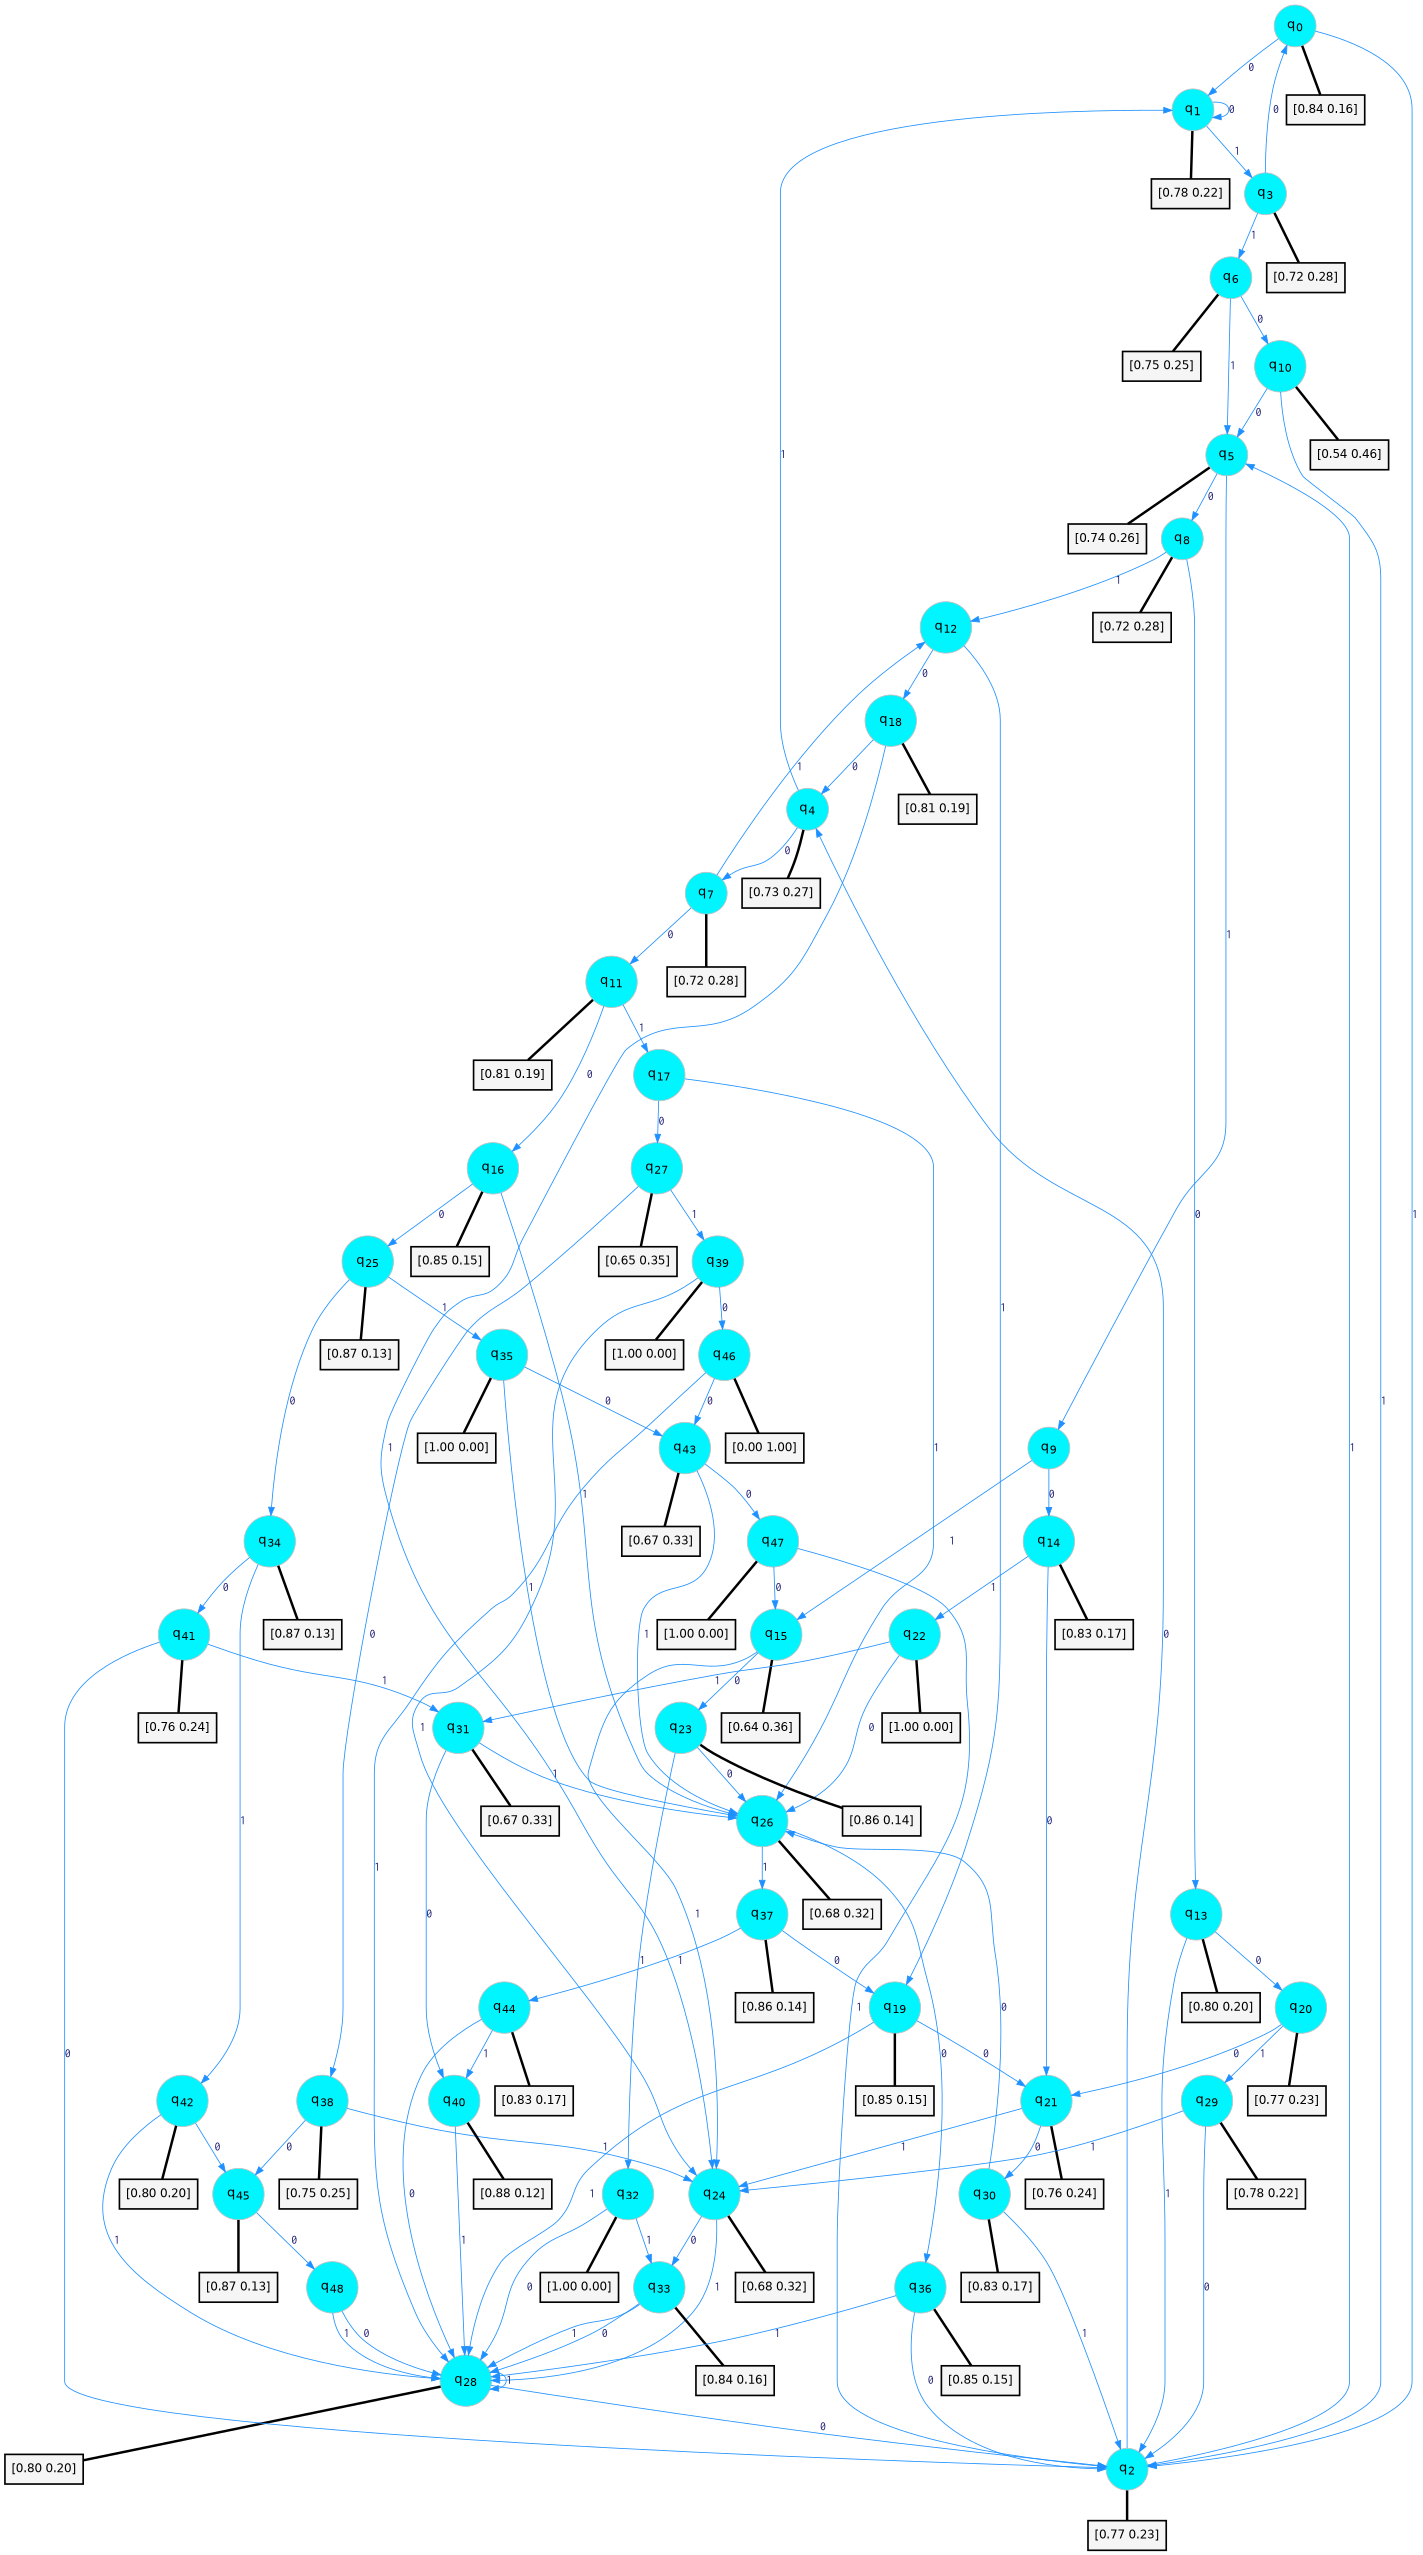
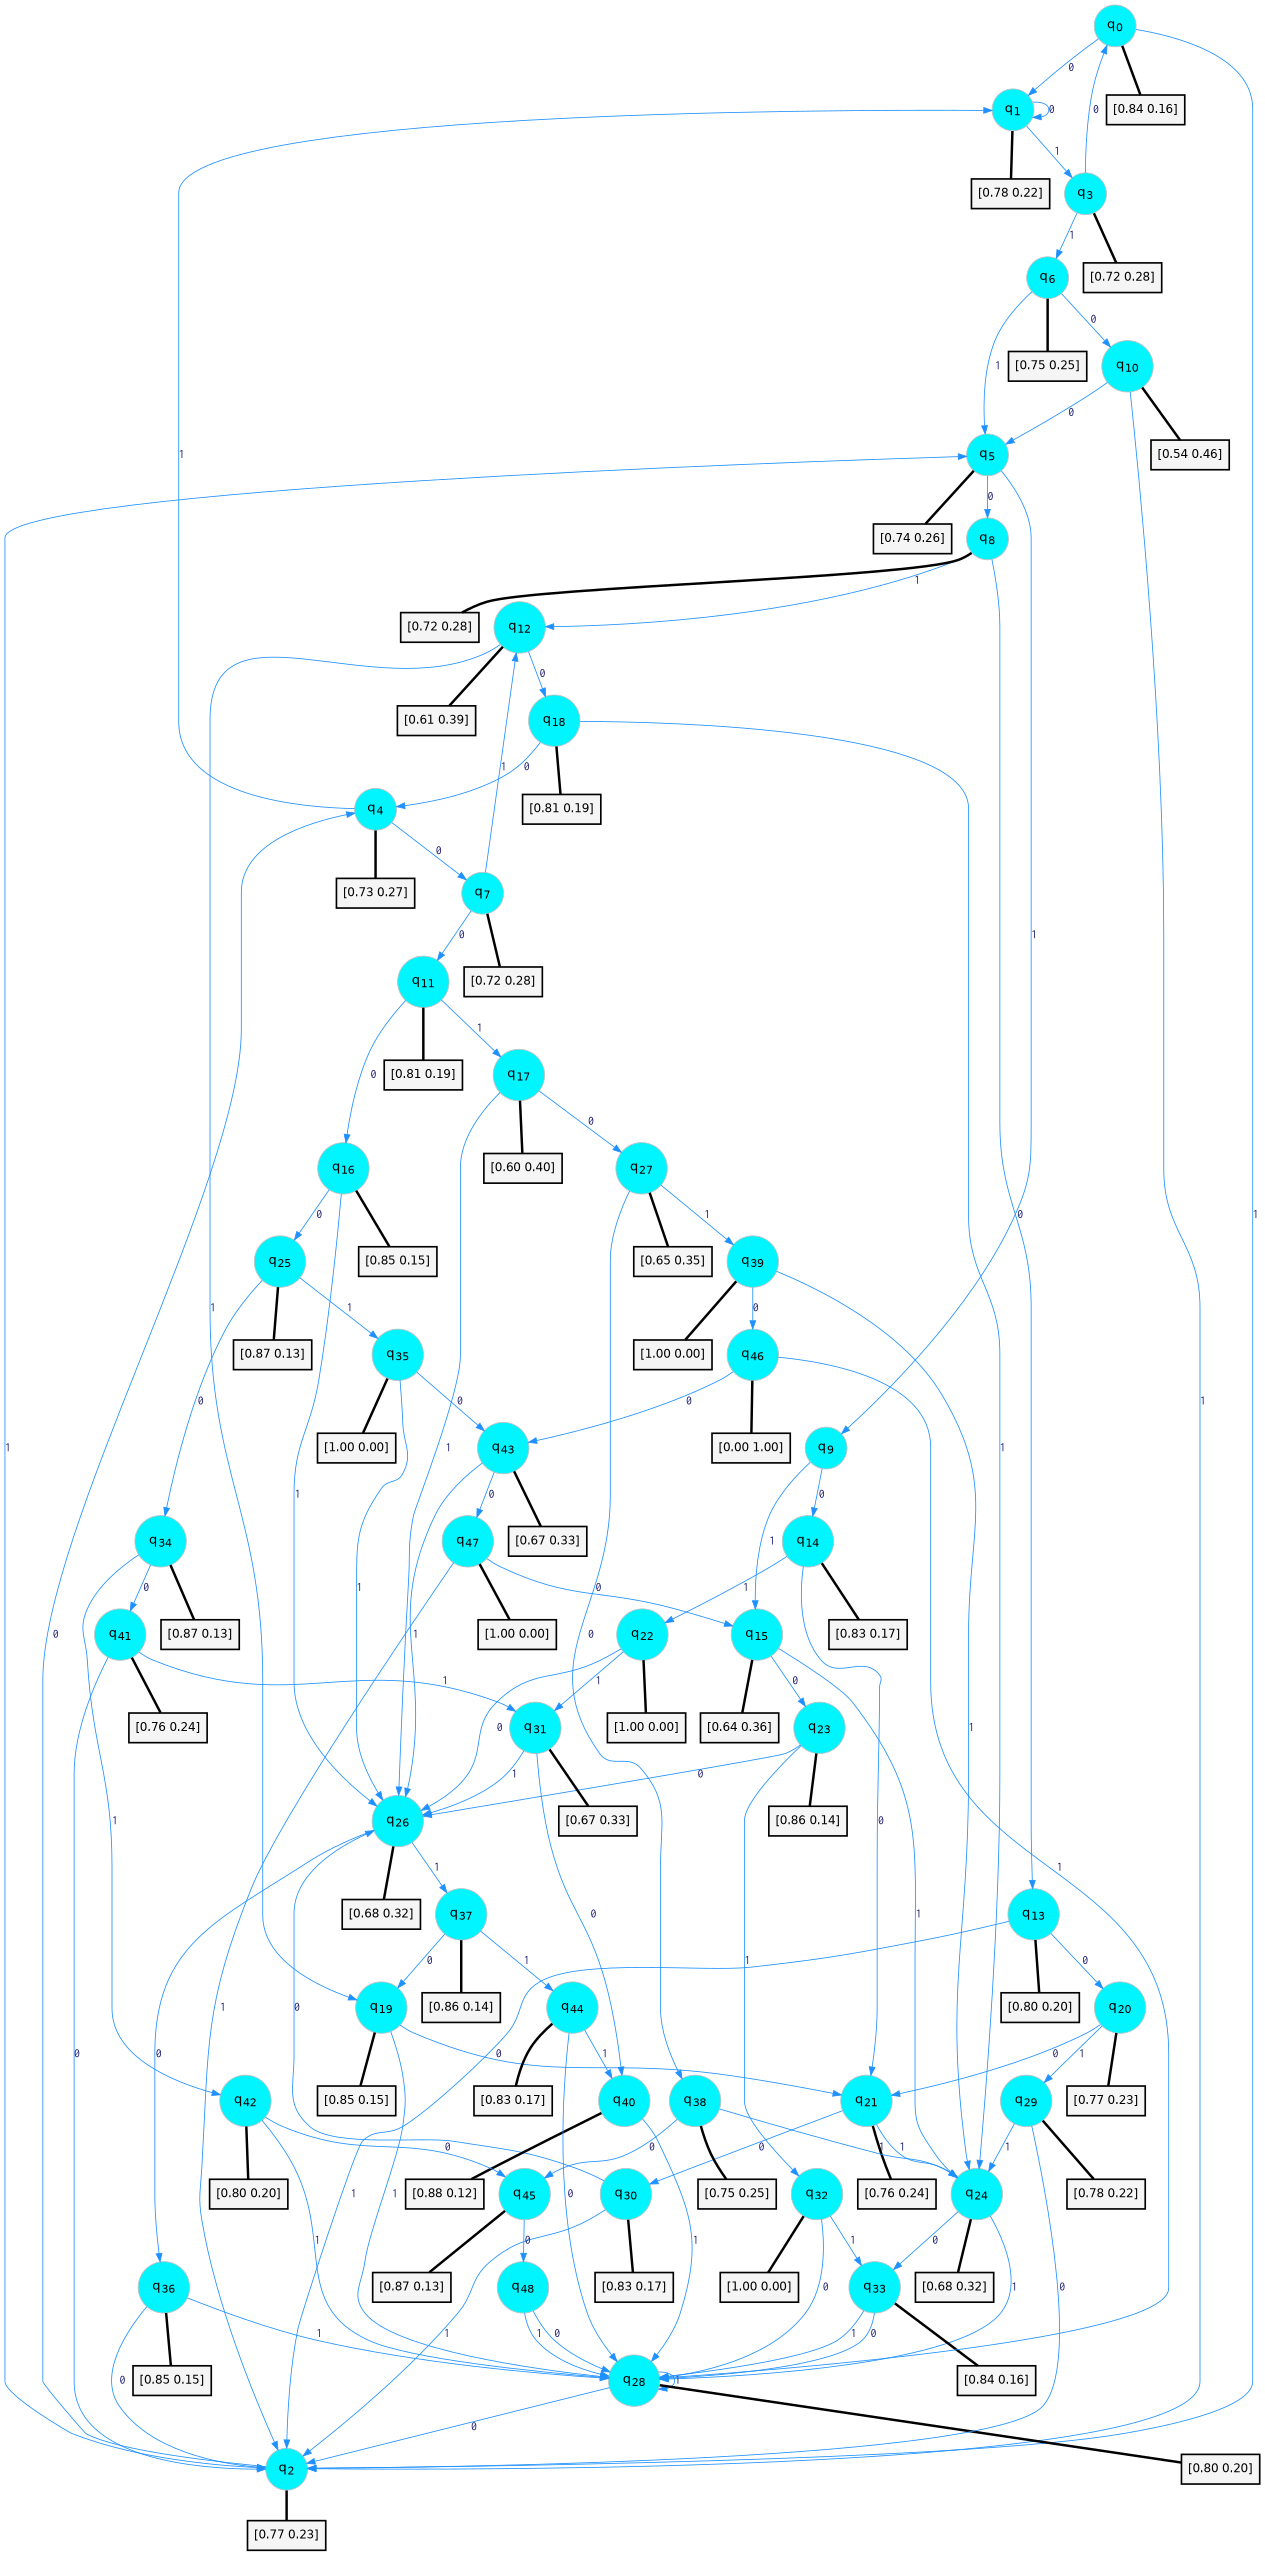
node "[0.61 0.39]": added
node "[0.60 0.40]": added
